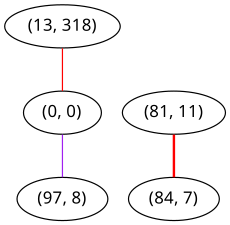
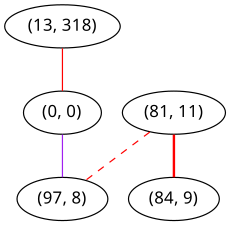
edge "(81, 11)" -- "(97, 8)": added
node "(84, 7)": label "(84, 7)" -> "(84, 9)"
